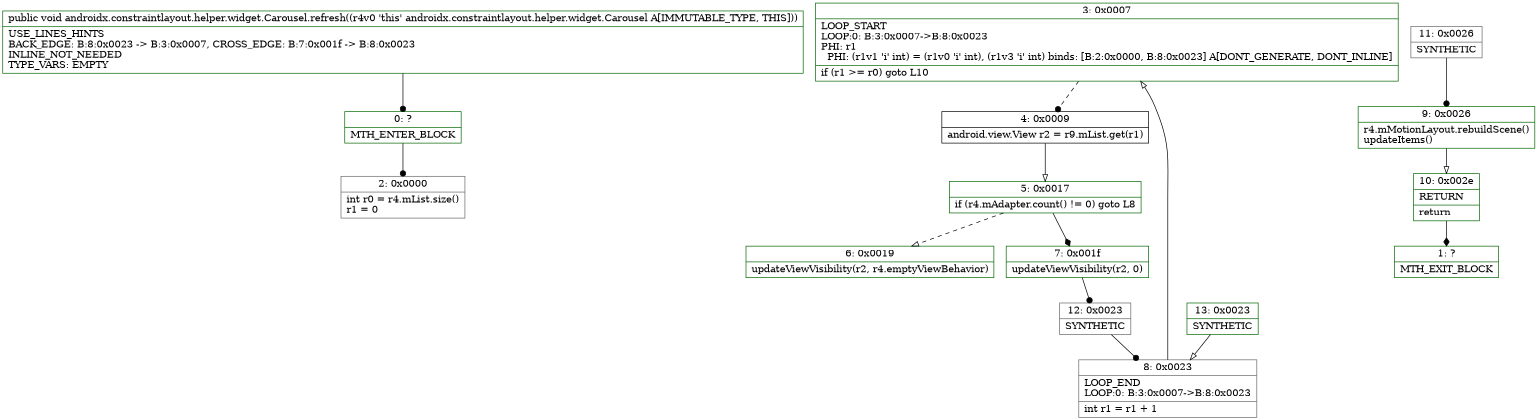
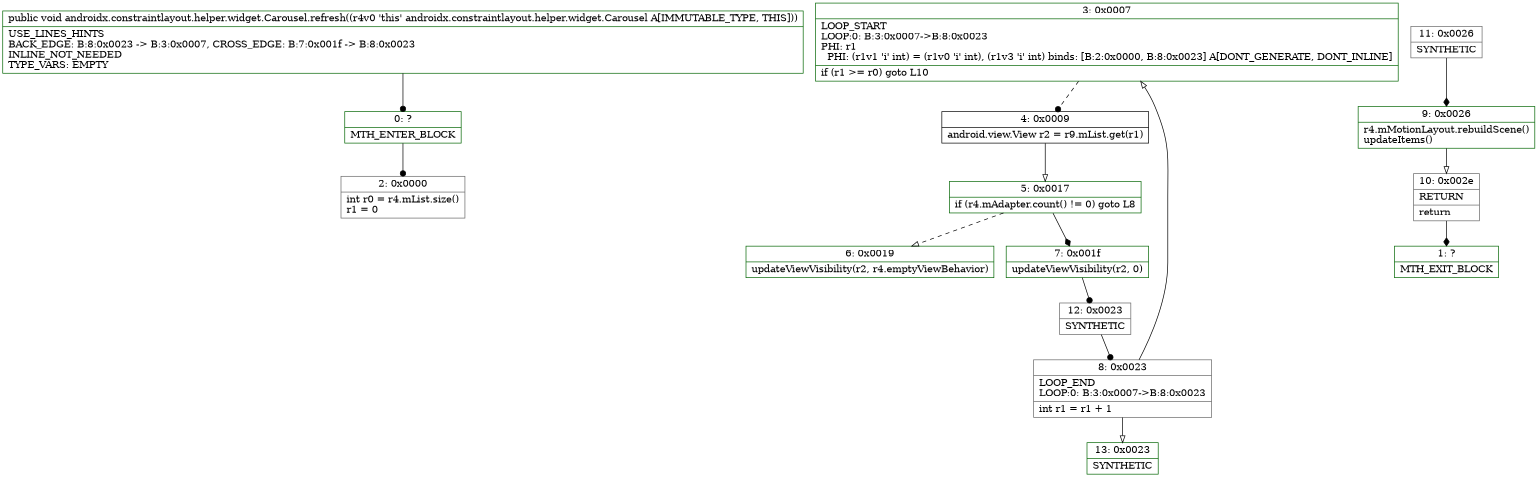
edge "11: 0x0026" -> "9: 0x0026": arrowhead dot -> diamond
node "10: 0x002e": color darkgreen -> gray40
edge "13: 0x0023" -> "8: 0x0023": reversed
